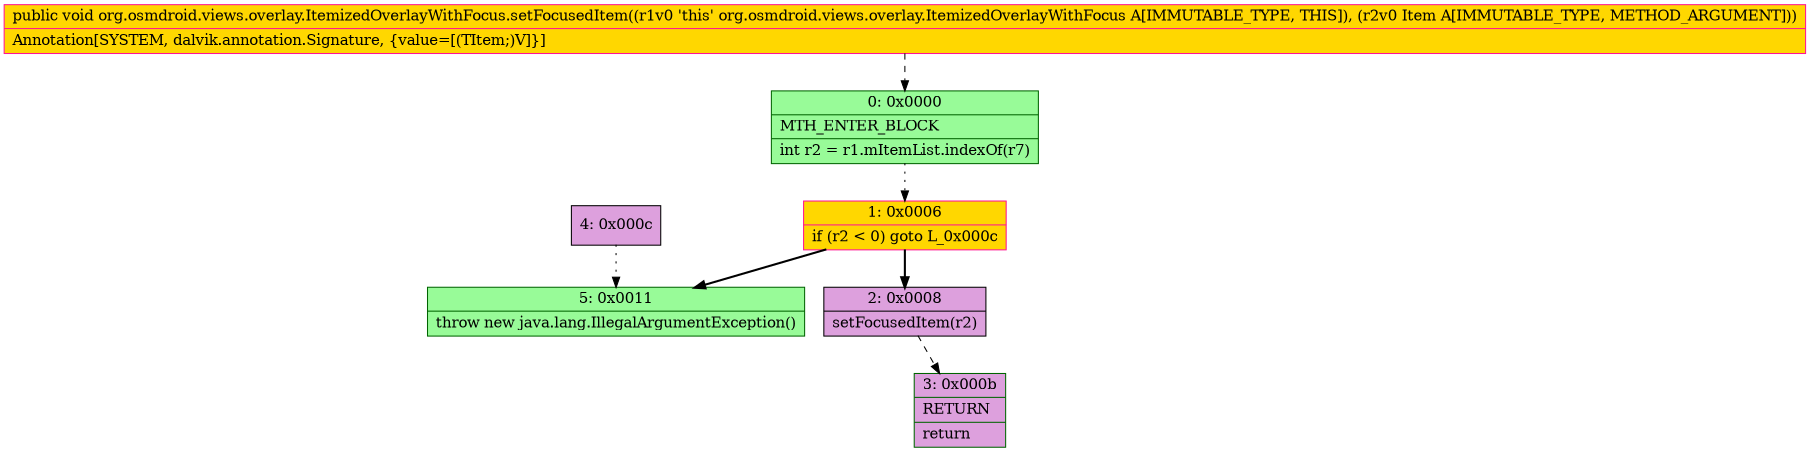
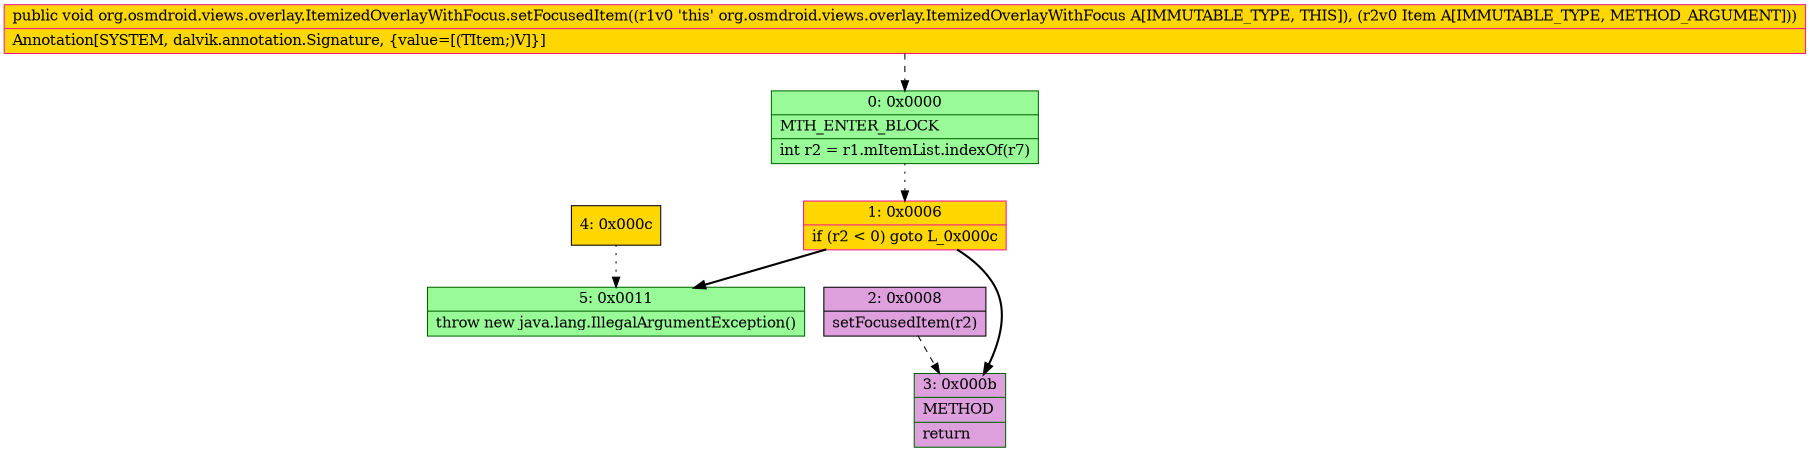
node "4: 0x000c": fillcolor plum -> gold
edge "1: 0x0006" -> "2: 0x0008": now "1: 0x0006" -> "3: 0x000b"
node "3: 0x000b": text "RETURN" -> "METHOD"
